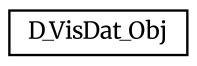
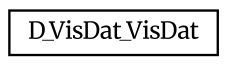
node "D_VisDat_Obj": label "D_VisDat_Obj" -> "D_VisDat_VisDat"
